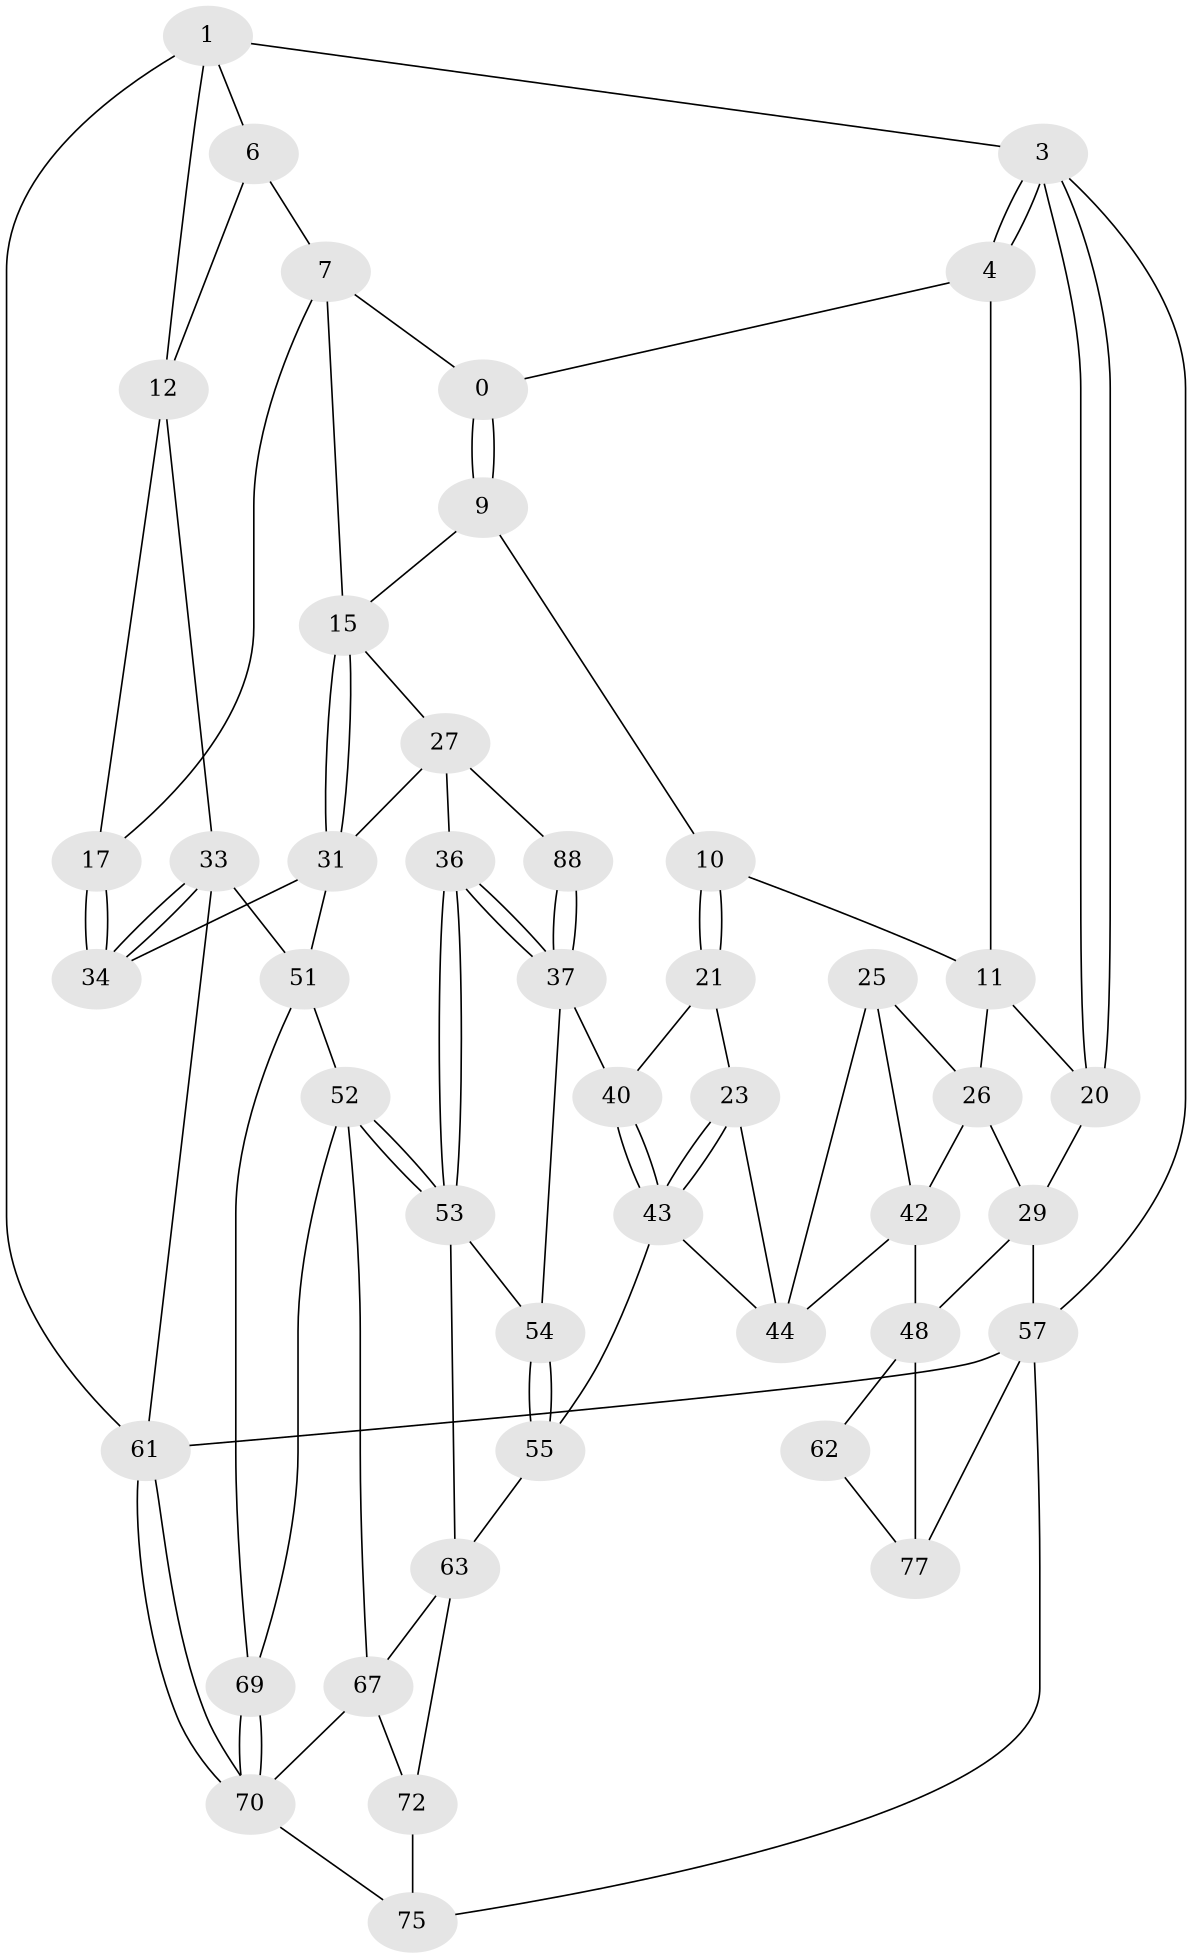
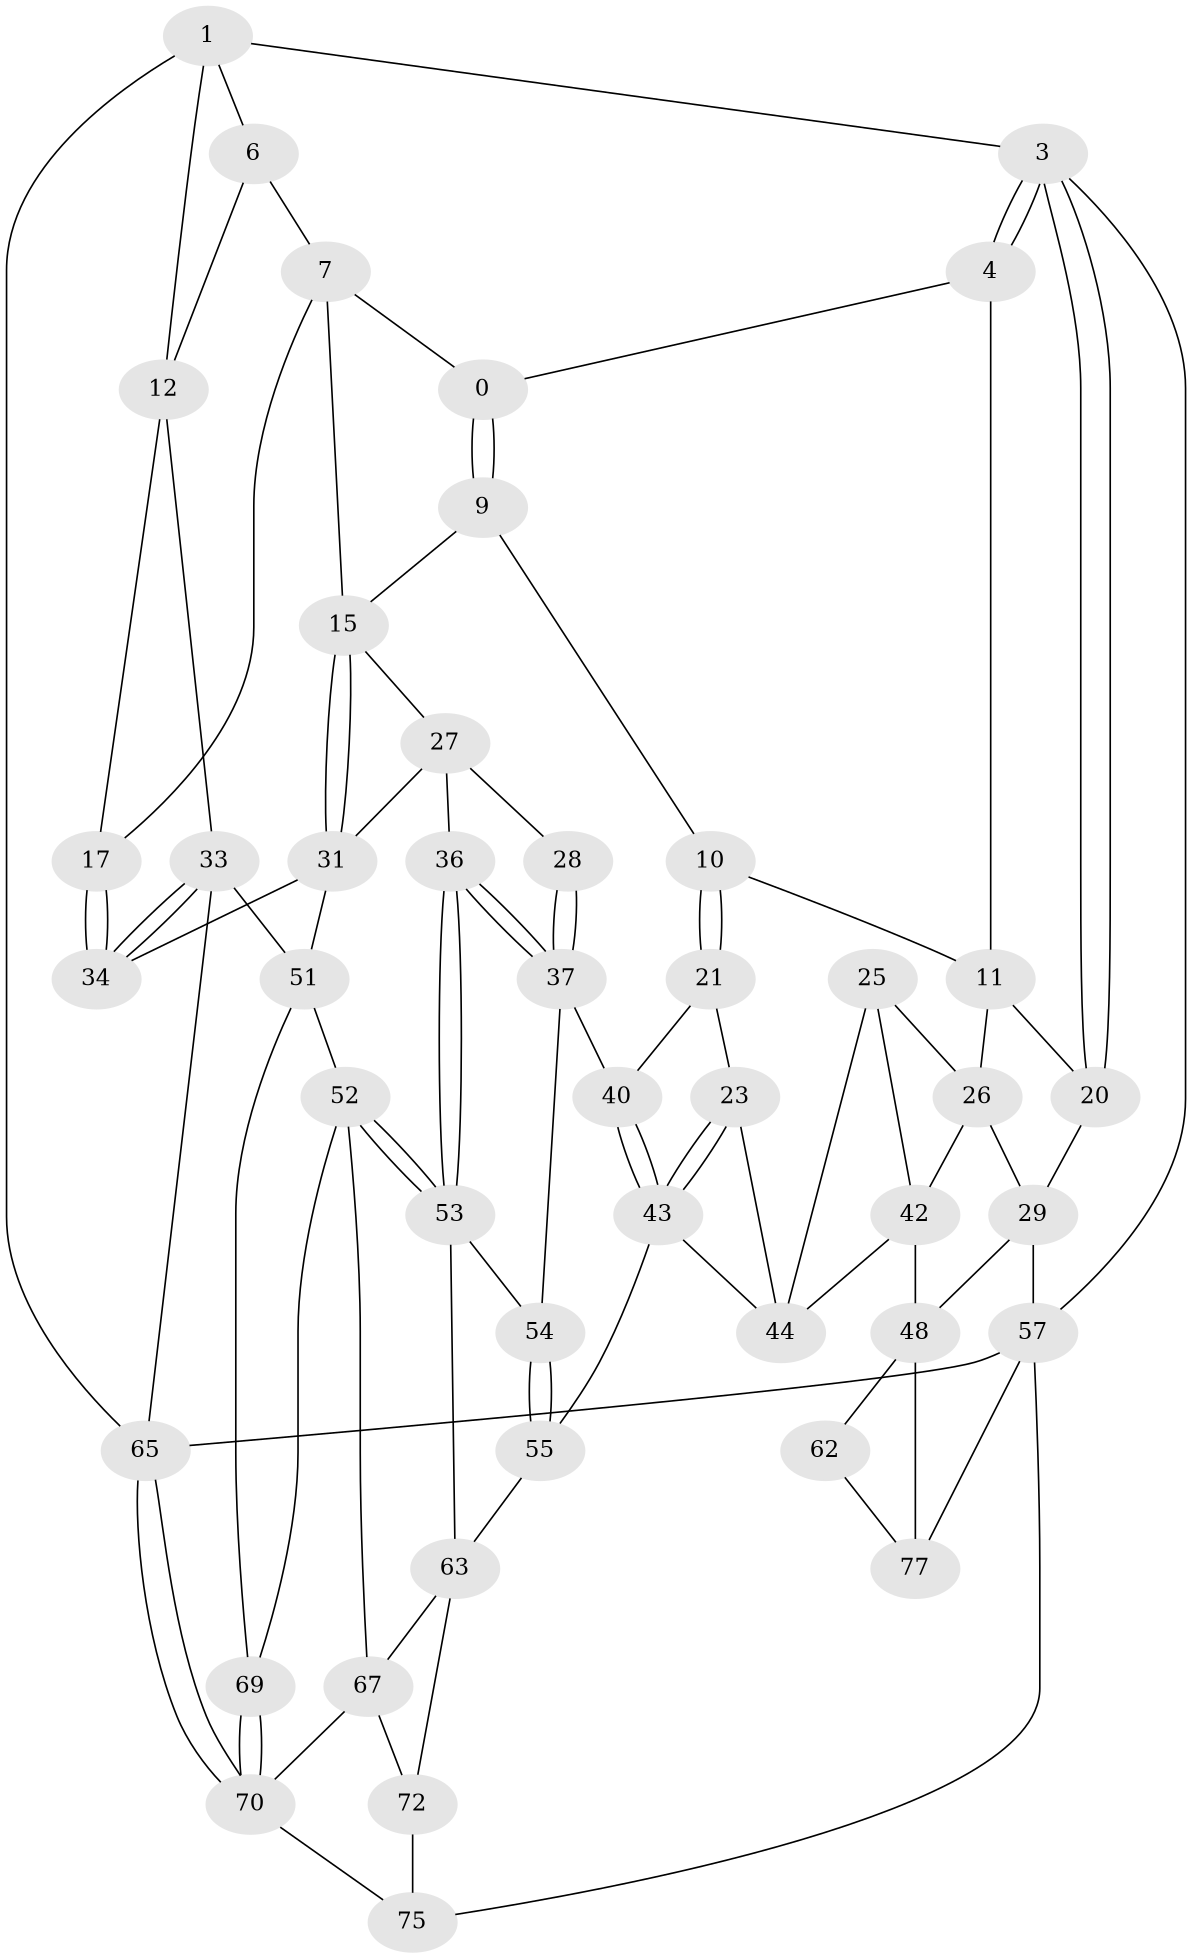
node "88": label "88" -> "28"
node "61": label "61" -> "65"
